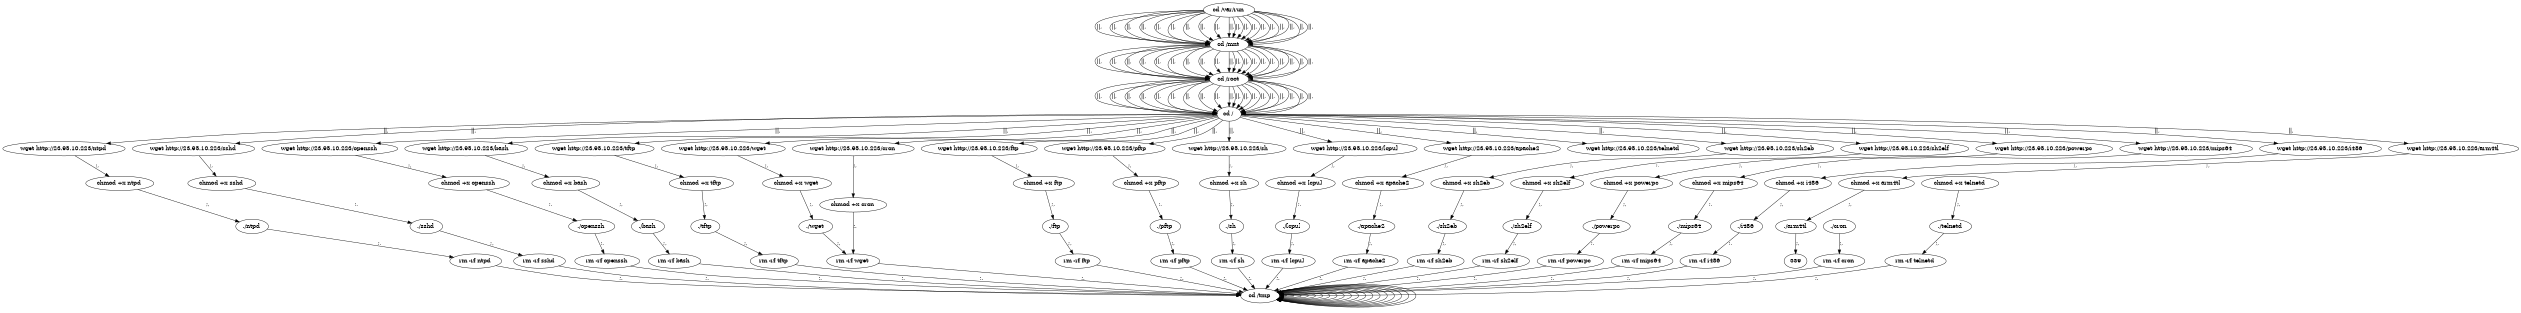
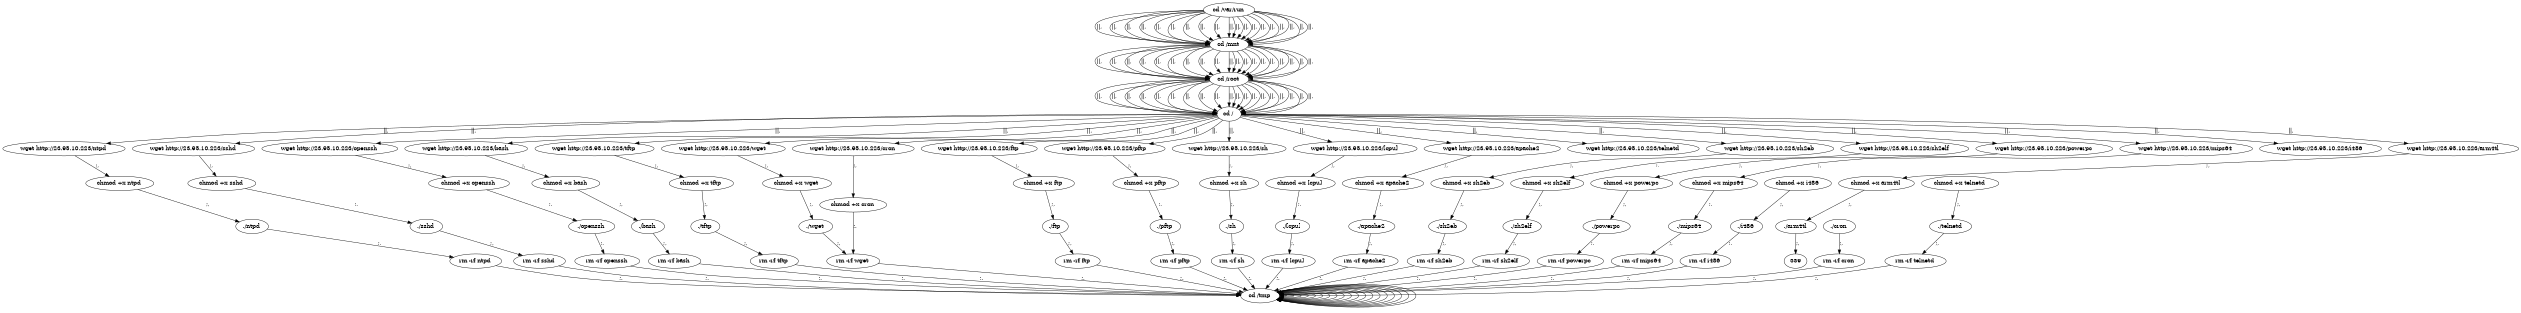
edge "wget http://23.95.10.223/i486" -> "chmod +x i486": removed, label ";,"
